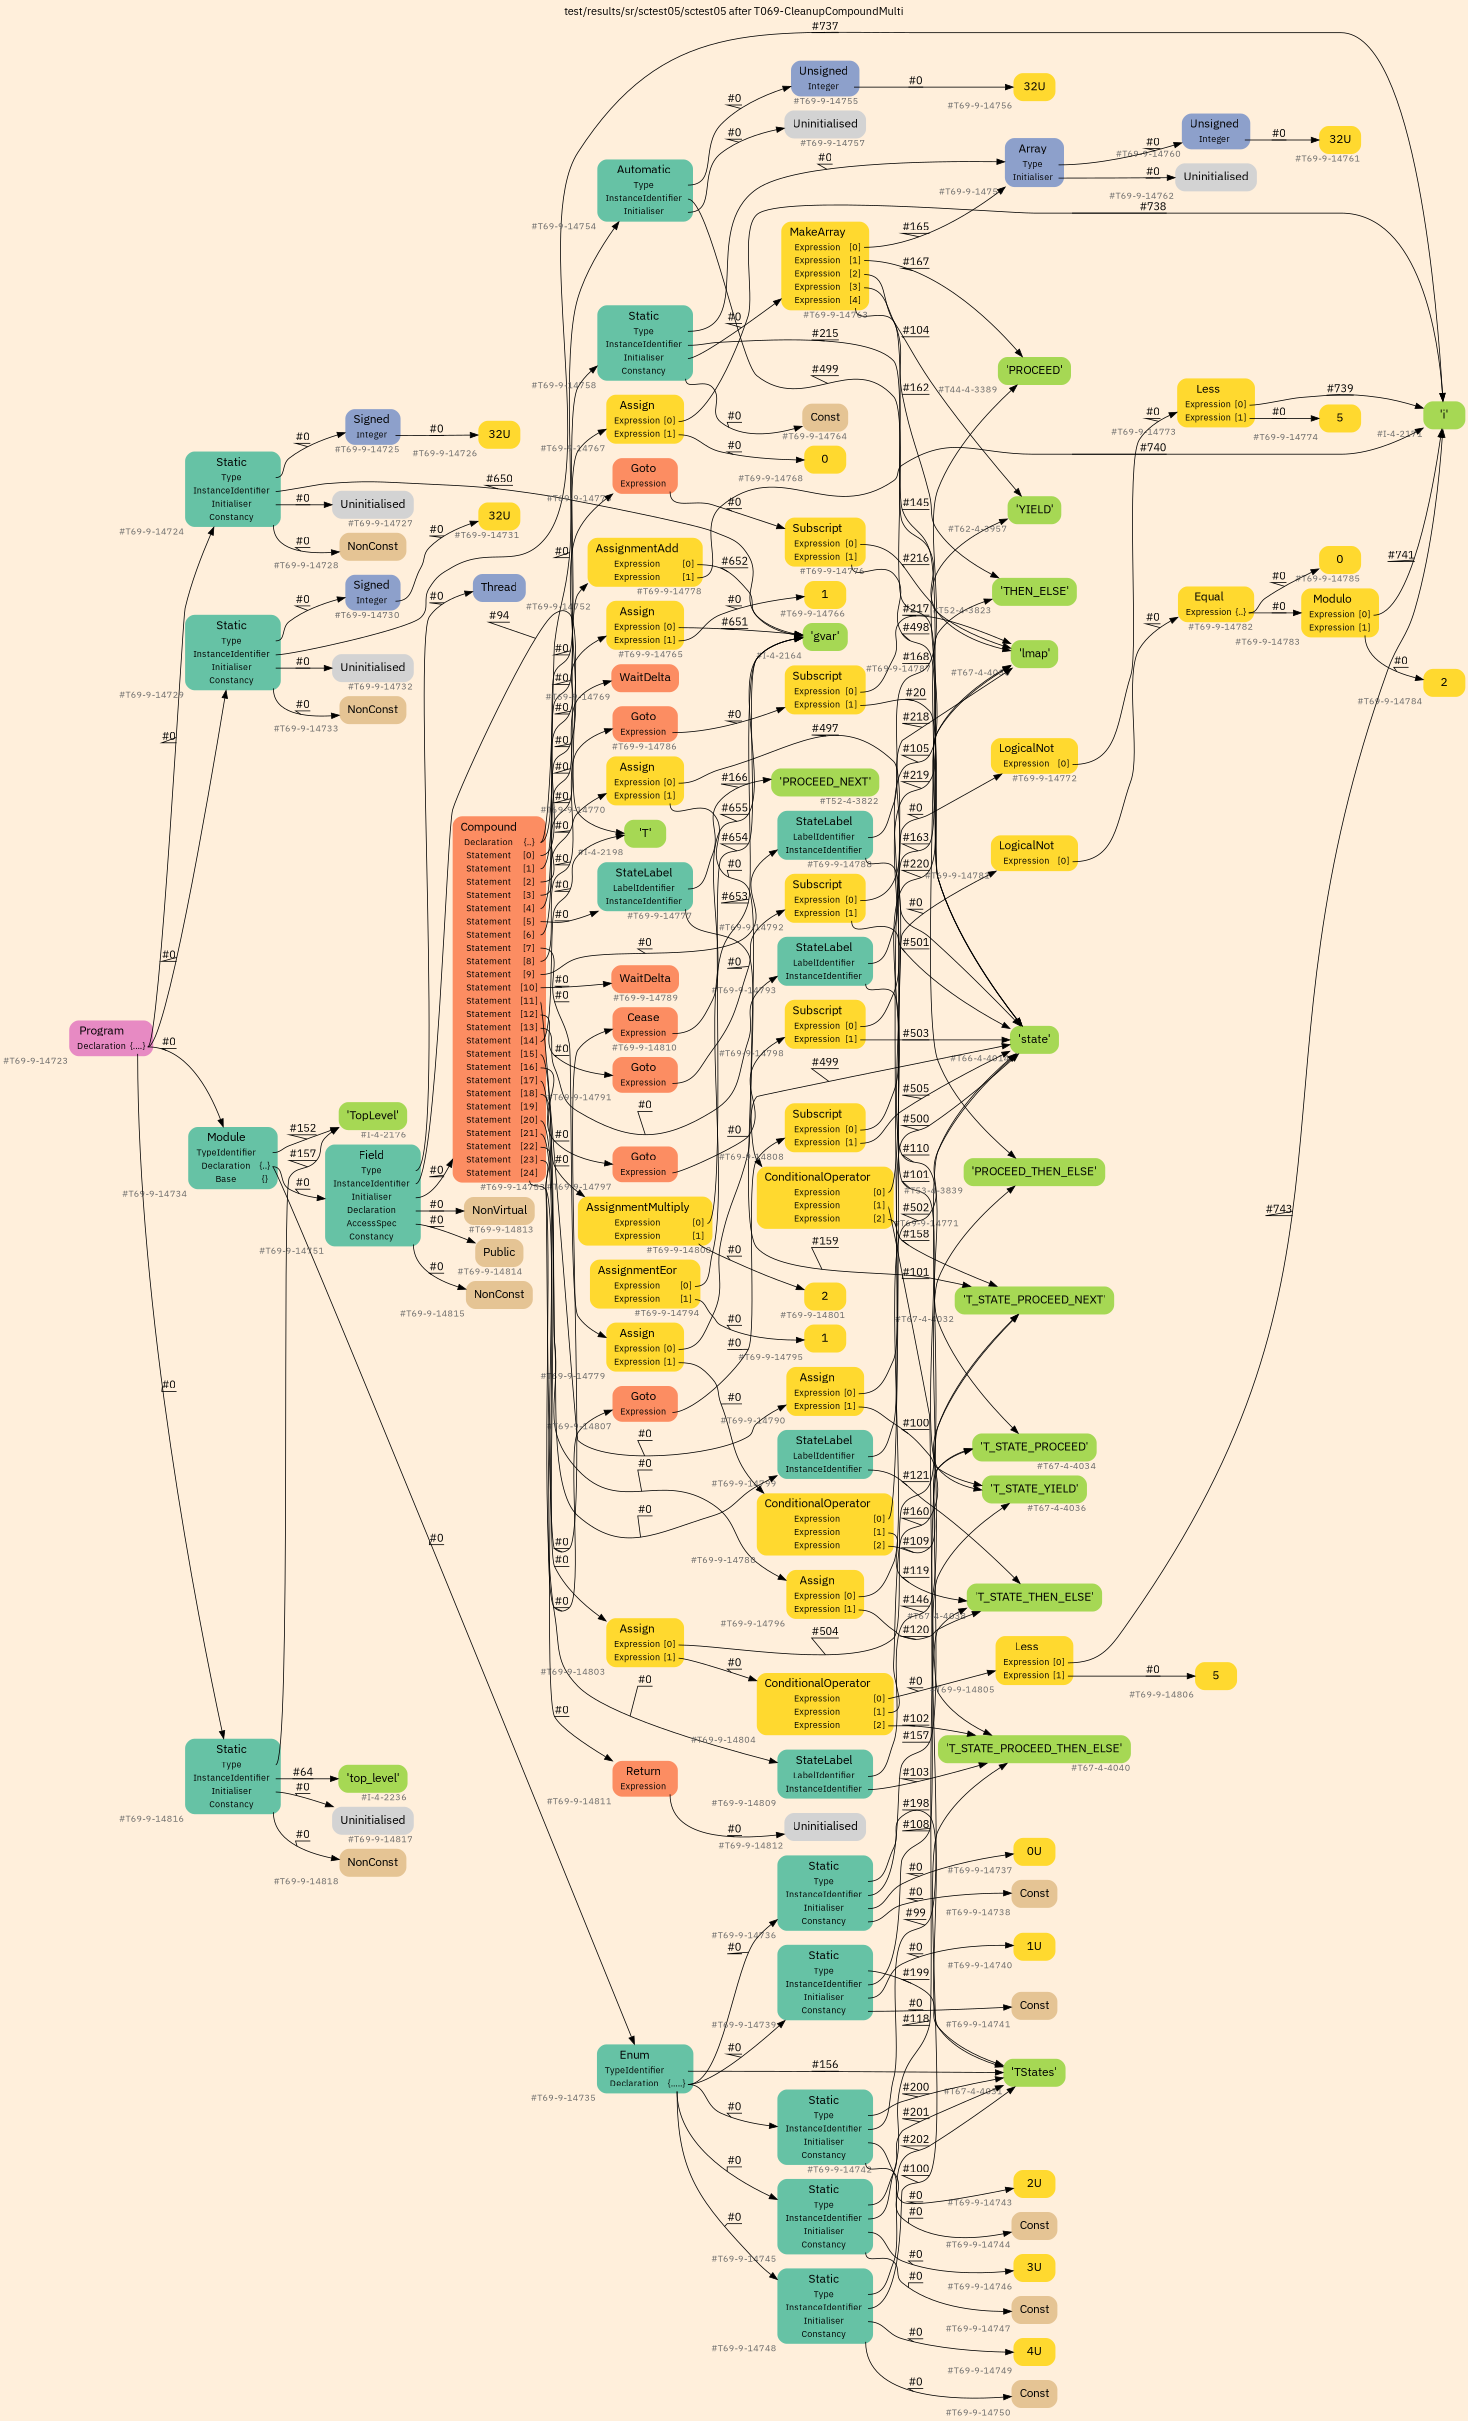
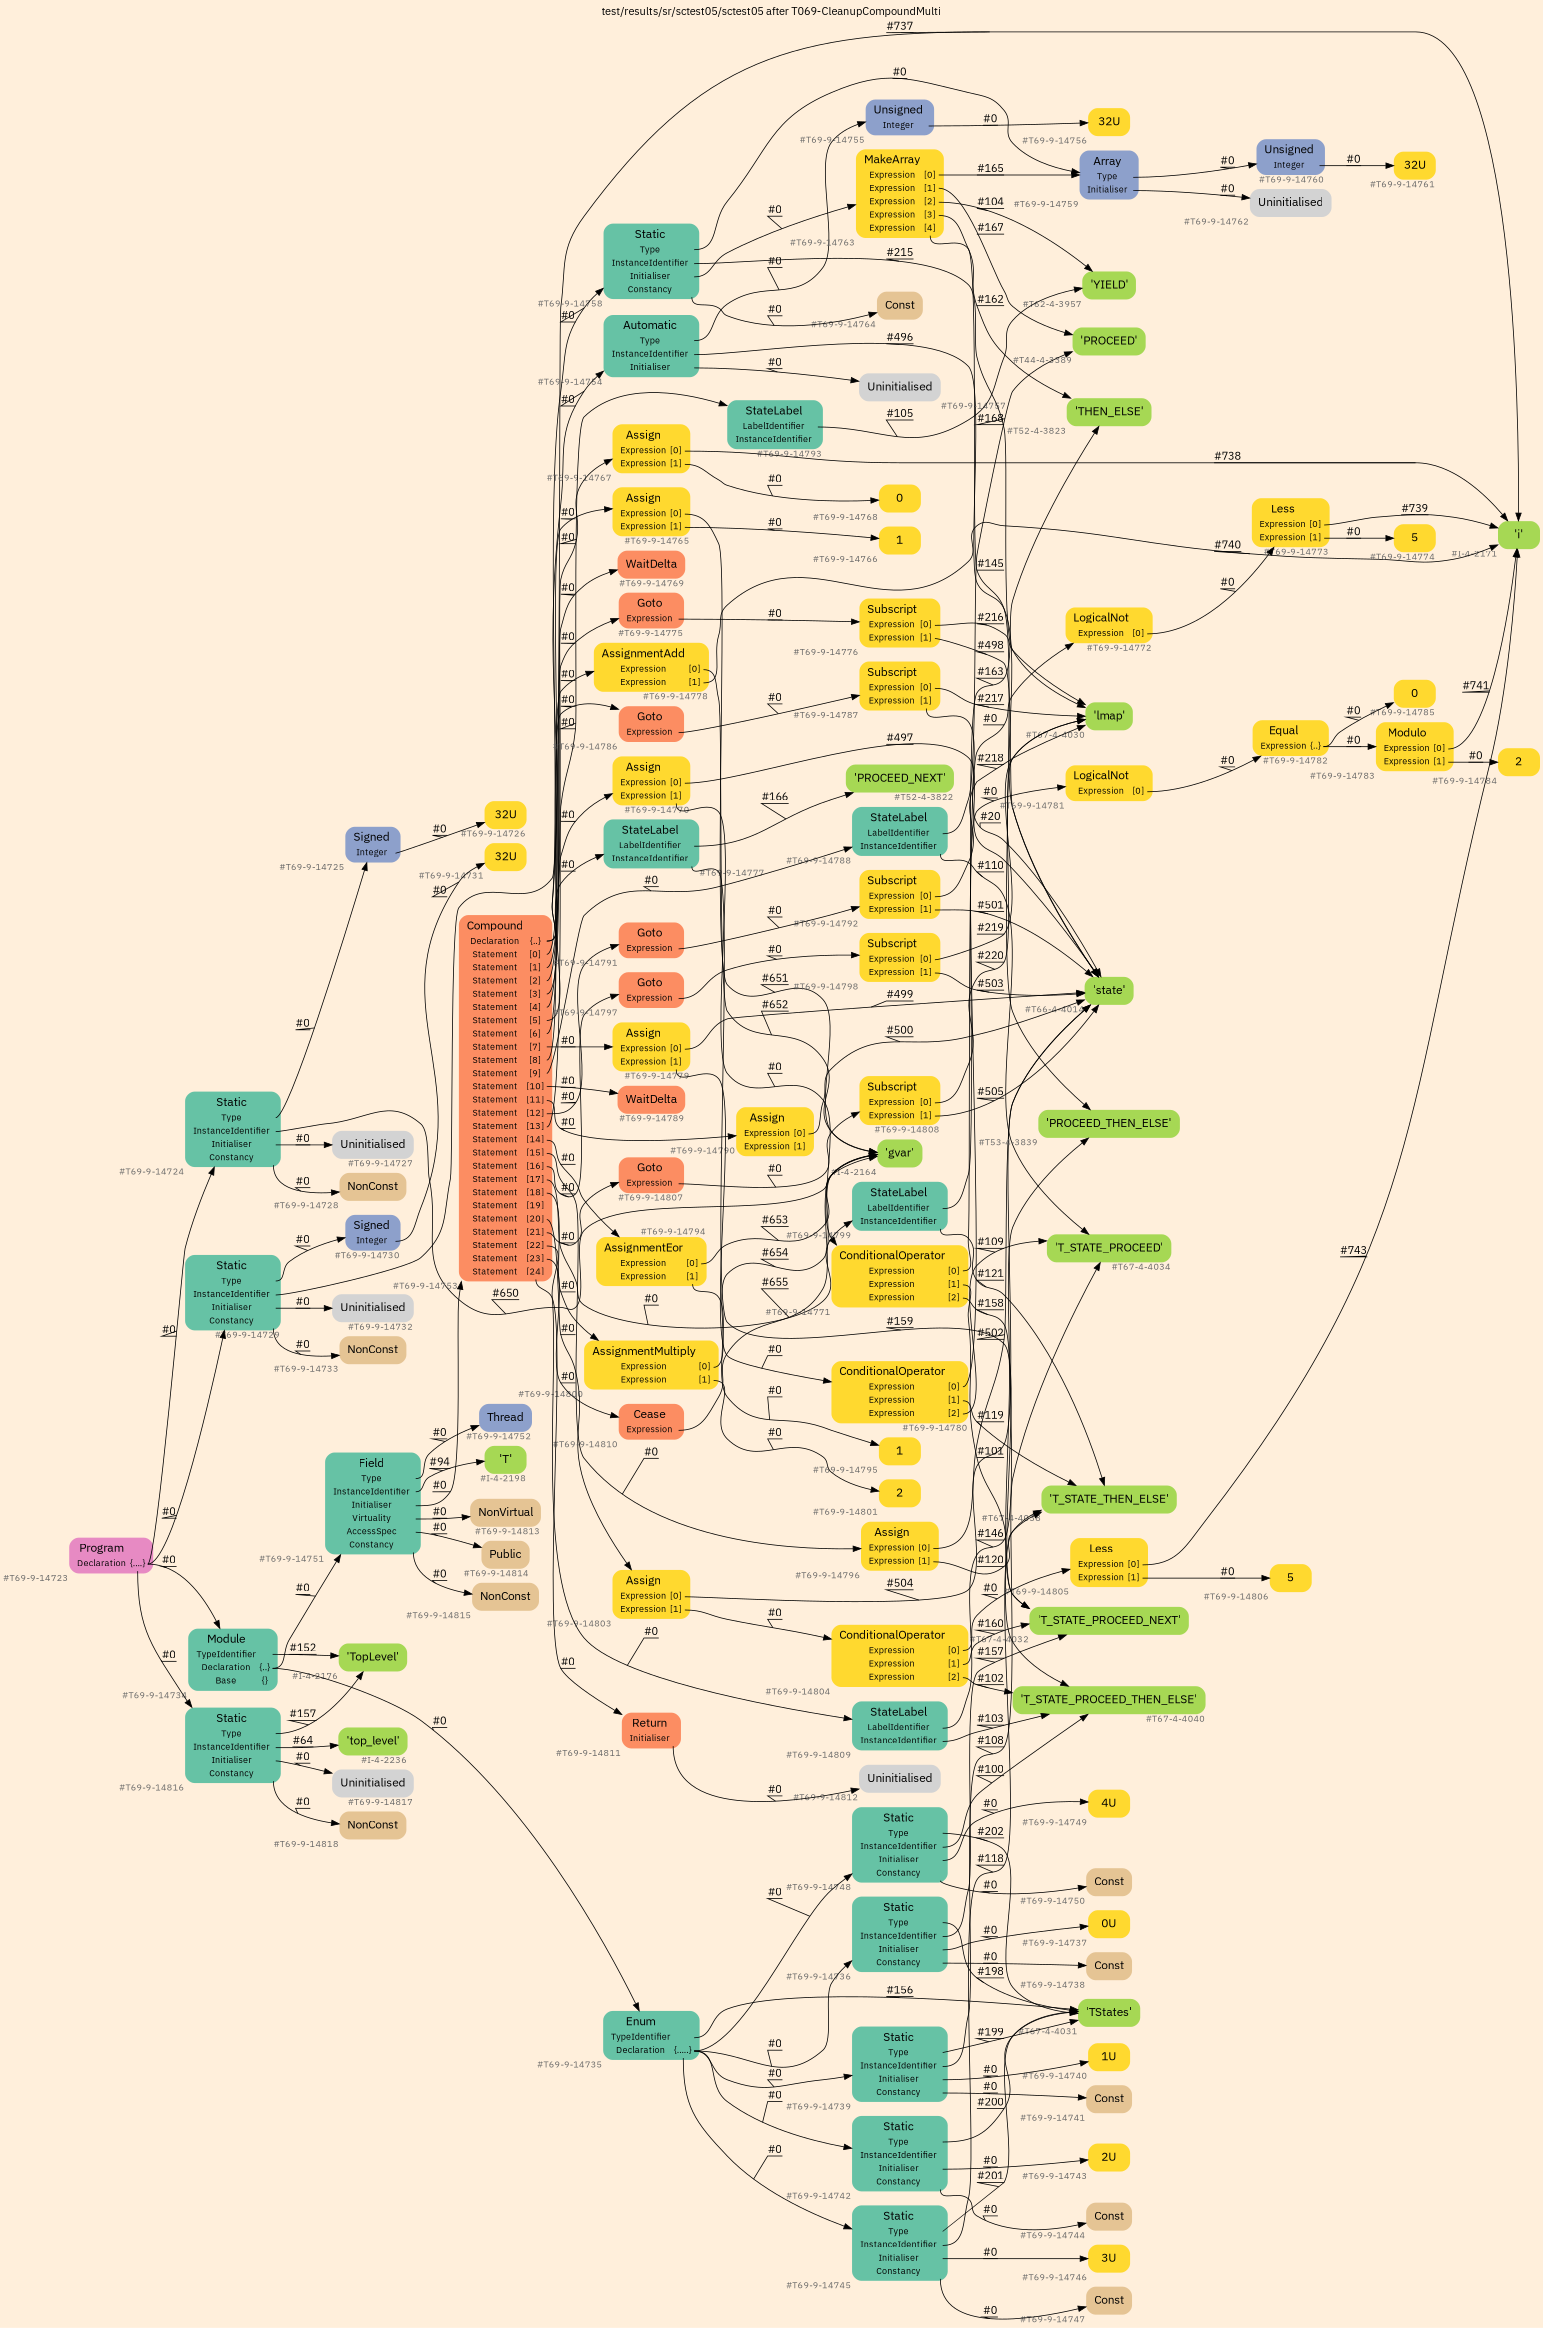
edge "Automatic" -> "'state'": label "#499" -> "#496"
edge "Compound" -> "'T'": now "Compound" -> "AssignmentEor"
node "Field": text "Declaration" -> "Virtuality"
node "'T_STATE_YIELD'": removed
node "Return": text "Expression" -> "Initialiser"
